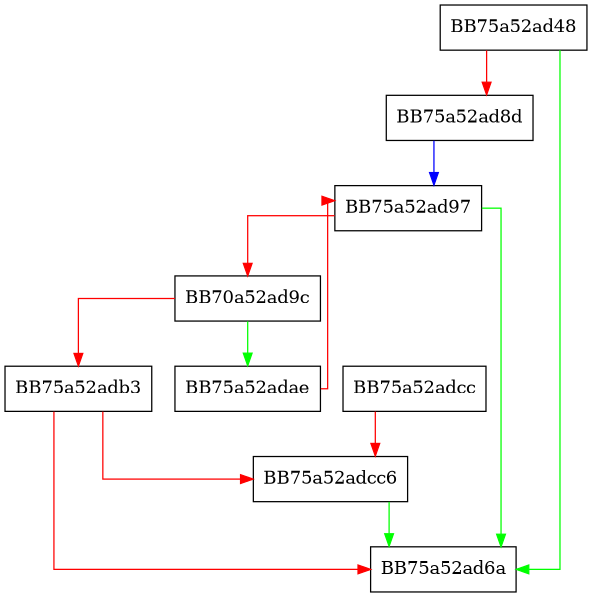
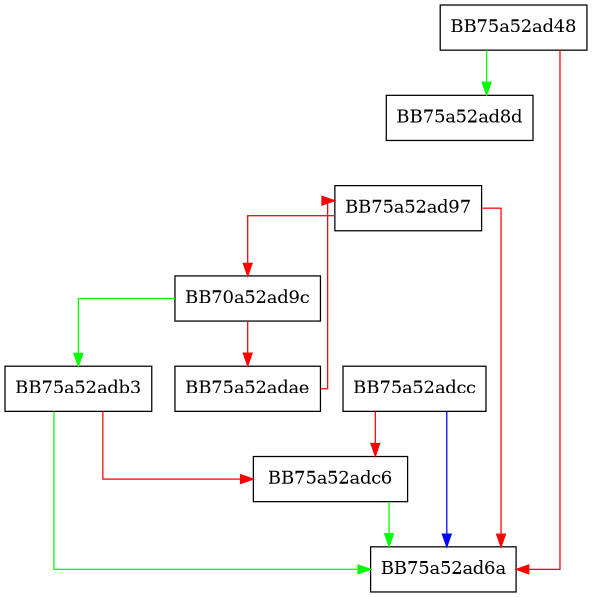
edge "BB75a52ad48" -> "BB75a52ad8d": color red -> green
edge "BB75a52ad8d" -> "BB75a52ad97": removed
edge "BB70a52ad9c" -> "BB75a52adb3": color red -> green
edge "BB75a52ad48" -> "BB75a52ad6a": color green -> red
edge "BB70a52ad9c" -> "BB75a52adae": color green -> red
edge "BB75a52ad97" -> "BB75a52ad6a": color green -> red
edge "BB75a52adcc" -> "BB75a52ad6a": added
node "BB75a52adcc6": label "BB75a52adcc6" -> "BB75a52adc6"
edge "BB75a52adb3" -> "BB75a52ad6a": color red -> green
